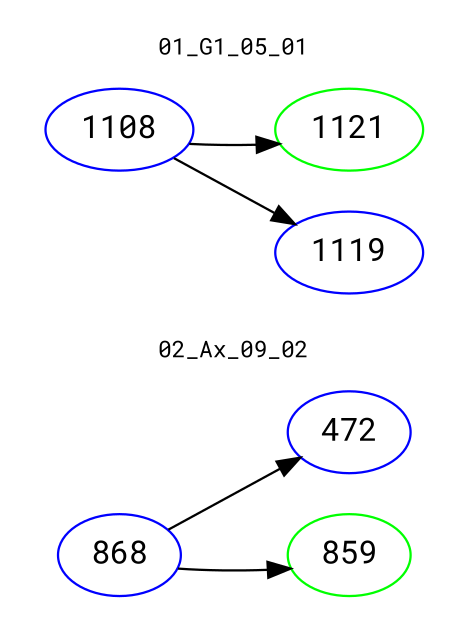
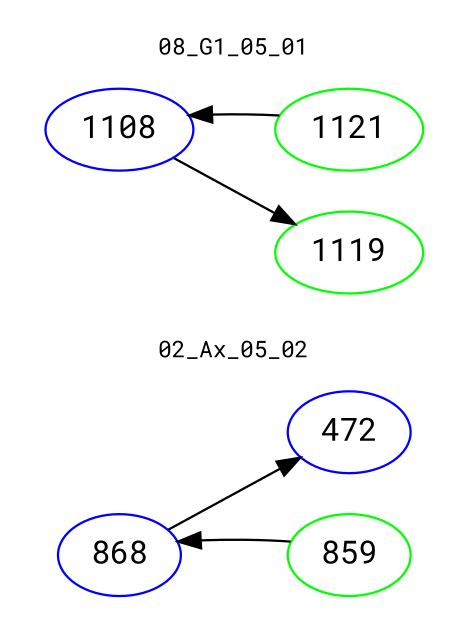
cluster "01_G1_05_01": label "01_G1_05_01" -> "08_G1_05_01"
edge "1108" -> "1121": reversed
node "1119": color blue -> green
cluster "02_Ax_09_02": label "02_Ax_09_02" -> "02_Ax_05_02"
edge "868" -> "859": reversed
